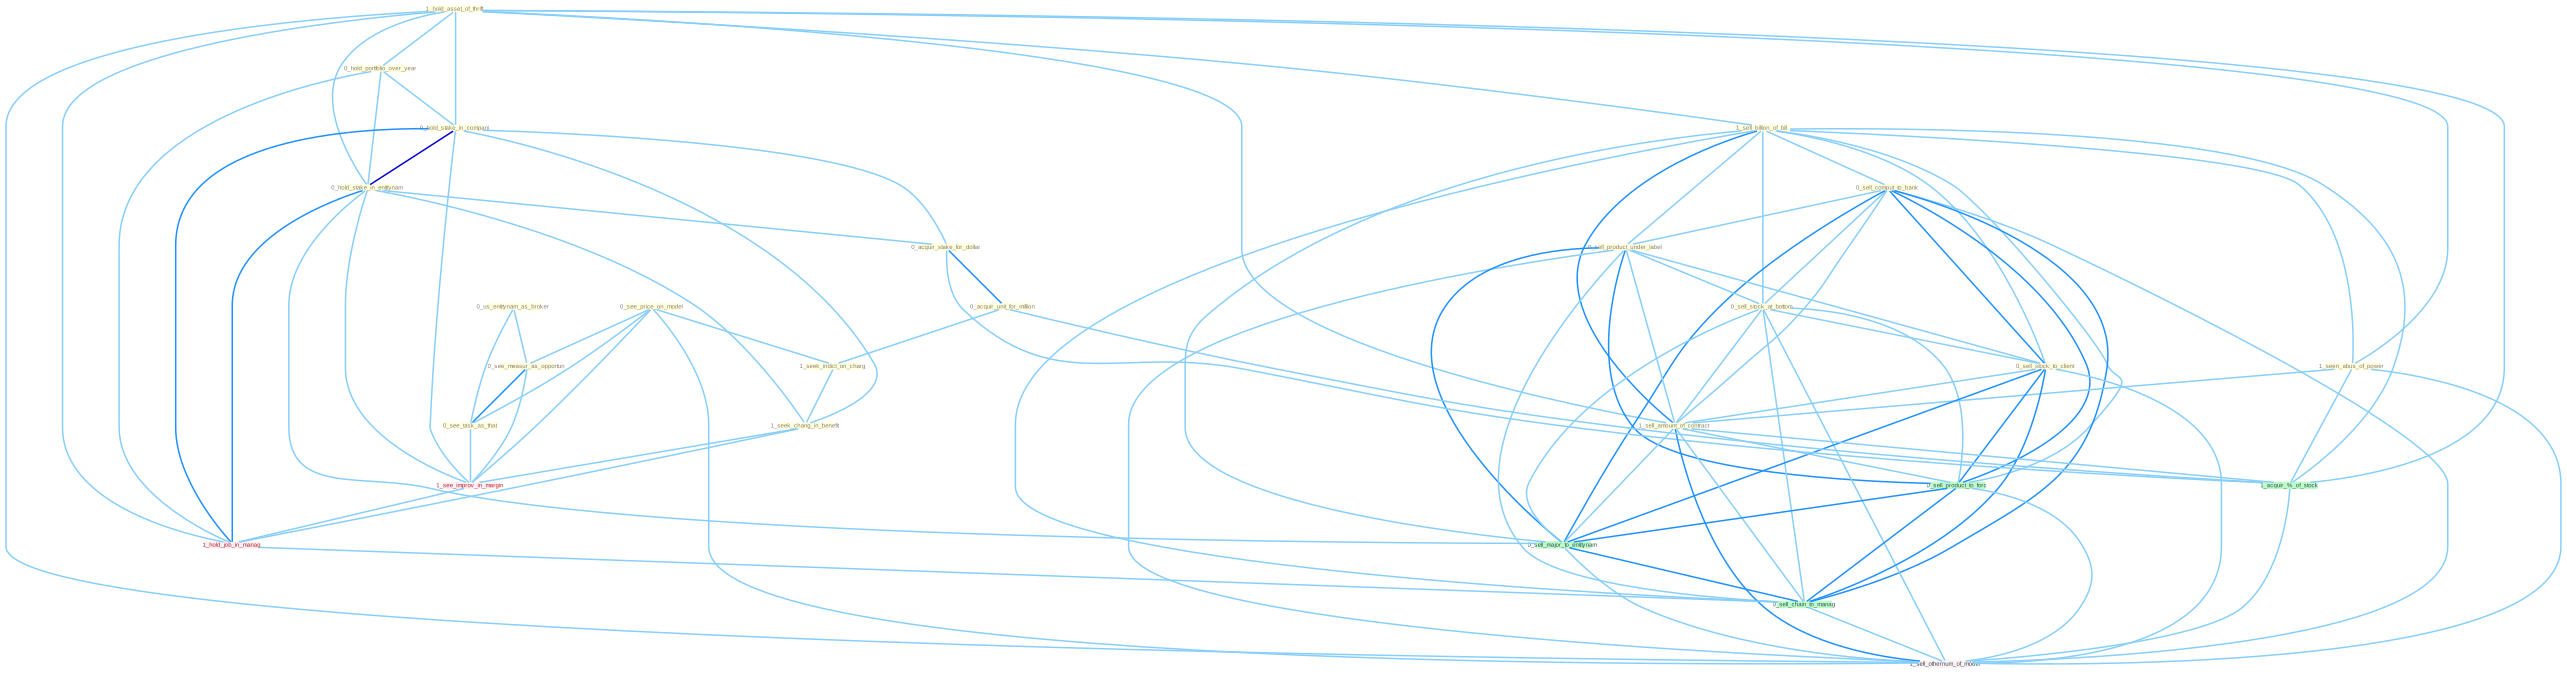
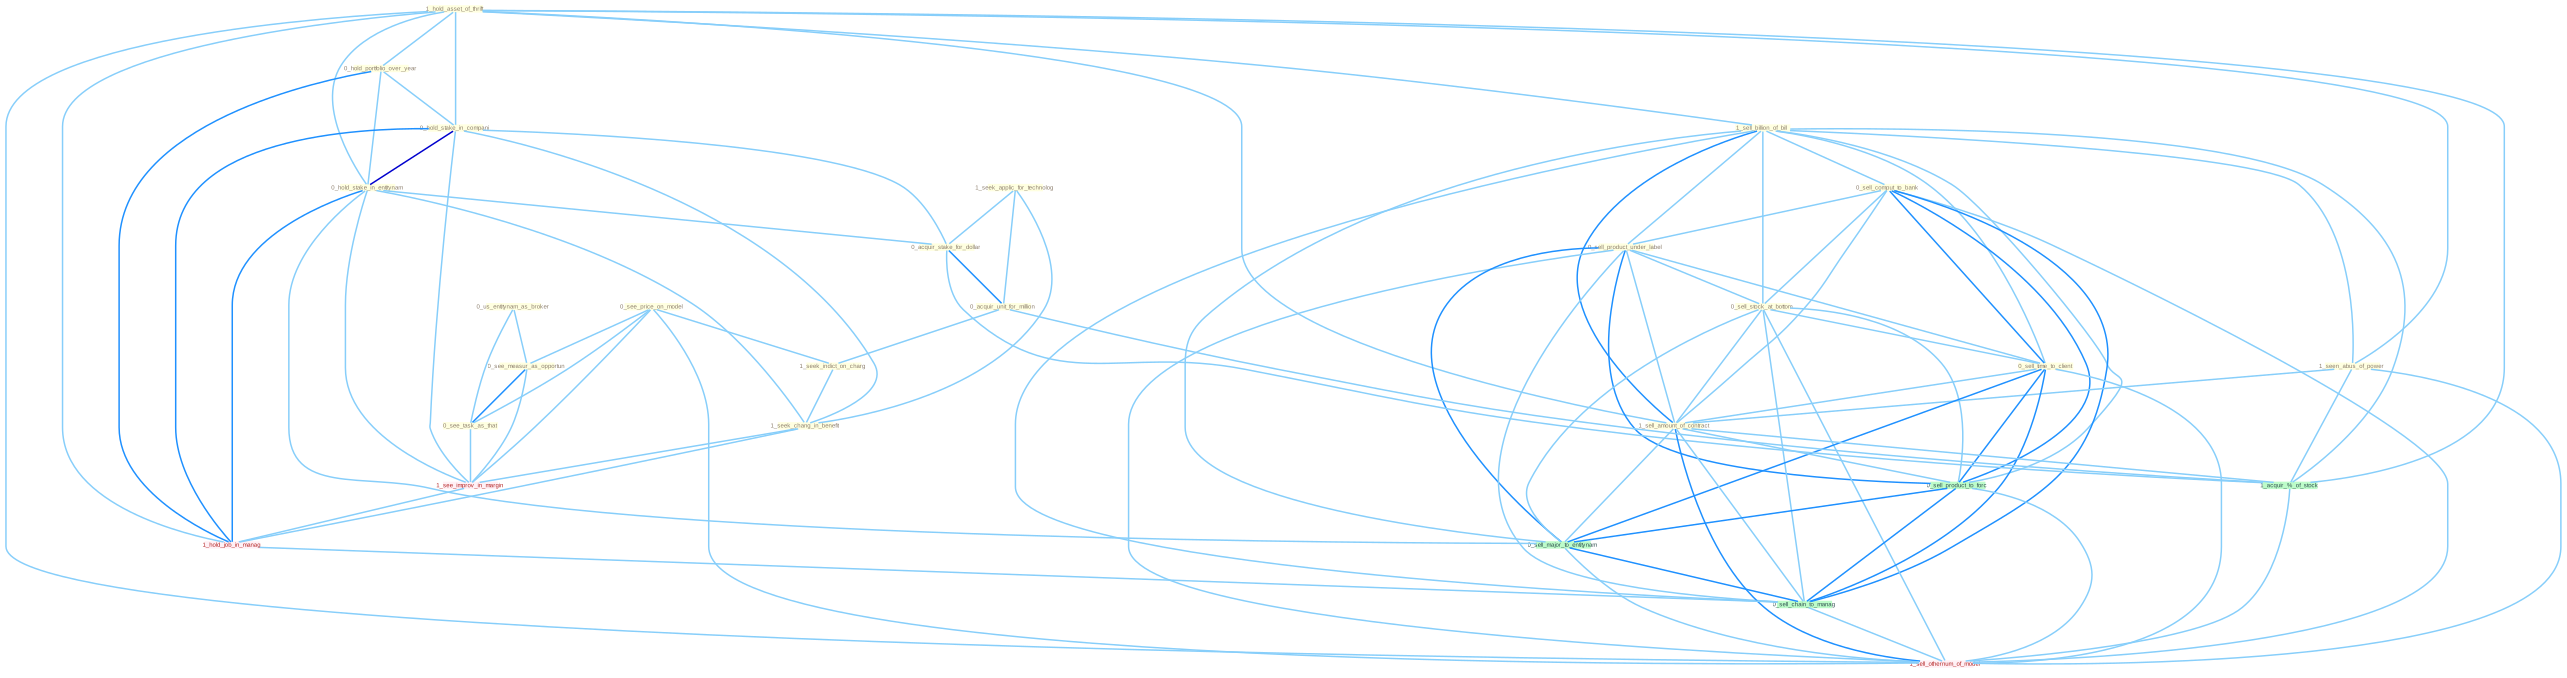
node "1_seek_applic_for_technolog": added
edge "0_hold_portfolio_over_year" -- "1_hold_job_in_manag": color #87cefa -> #1e90ff
edge "0_sell_comput_to_bank" -- "0_sell_major_to_entitynam": removed
node "0_sell_stock_to_client": label "0_sell_stock_to_client" -> "0_sell_time_to_client"
node "1_sell_othernum_of_model": fontcolor #2f4f4f -> #b22222
